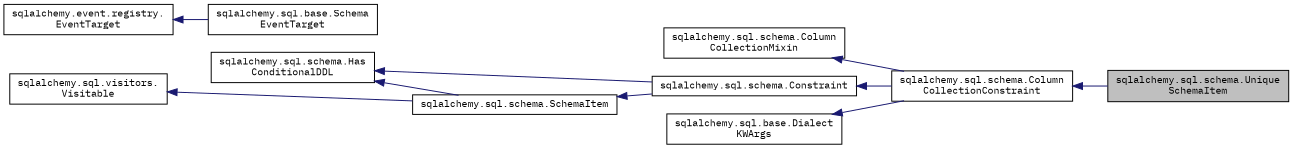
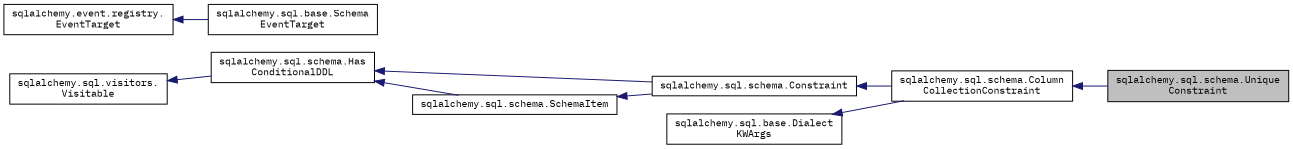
node "sqlalchemy.sql.schema.Column CollectionMixin": removed
node "sqlalchemy.sql.schema.Unique SchemaItem": label "sqlalchemy.sql.schema.Unique SchemaItem" -> "sqlalchemy.sql.schema.Unique Constraint"
edge "sqlalchemy.sql.schema.SchemaItem" -> "sqlalchemy.sql.visitors. Visitable": now "sqlalchemy.sql.schema.Has ConditionalDDL" -> "sqlalchemy.sql.visitors. Visitable"
